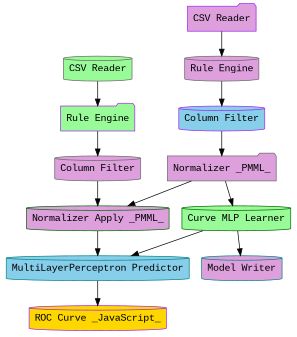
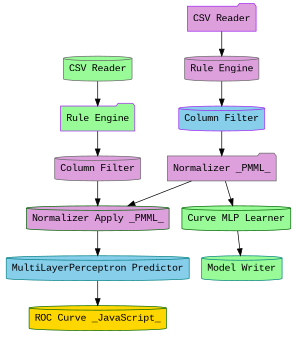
edge "Curve MLP Learner" -> "MultiLayerPerceptron Predictor": removed
node "Model Writer": fillcolor plum -> palegreen
node "ROC Curve _JavaScript_": color purple -> darkgreen
